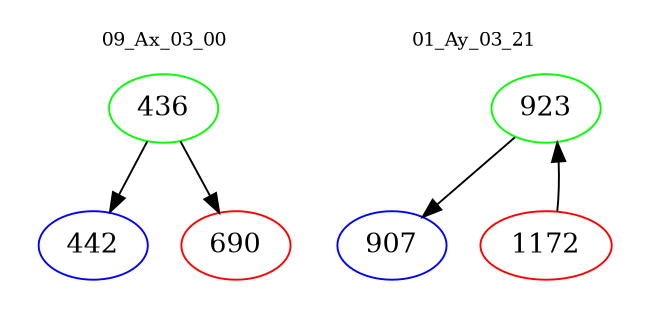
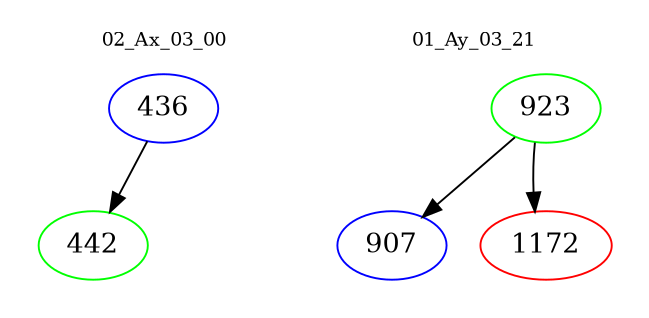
cluster "09_Ax_03_00": label "09_Ax_03_00" -> "02_Ax_03_00"
node "436": color green -> blue
edge "1172" -> "923": reversed
node "442": color blue -> green
node "690": removed
